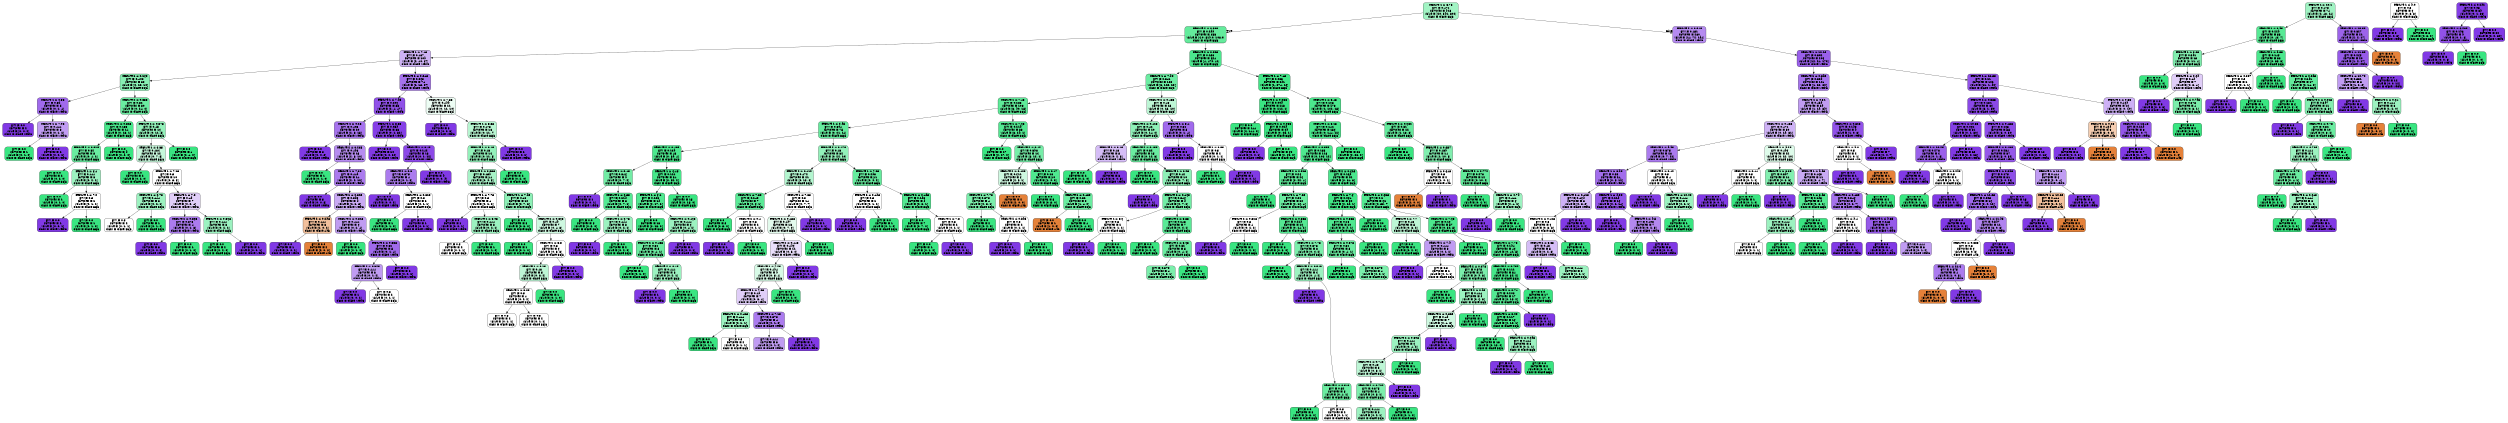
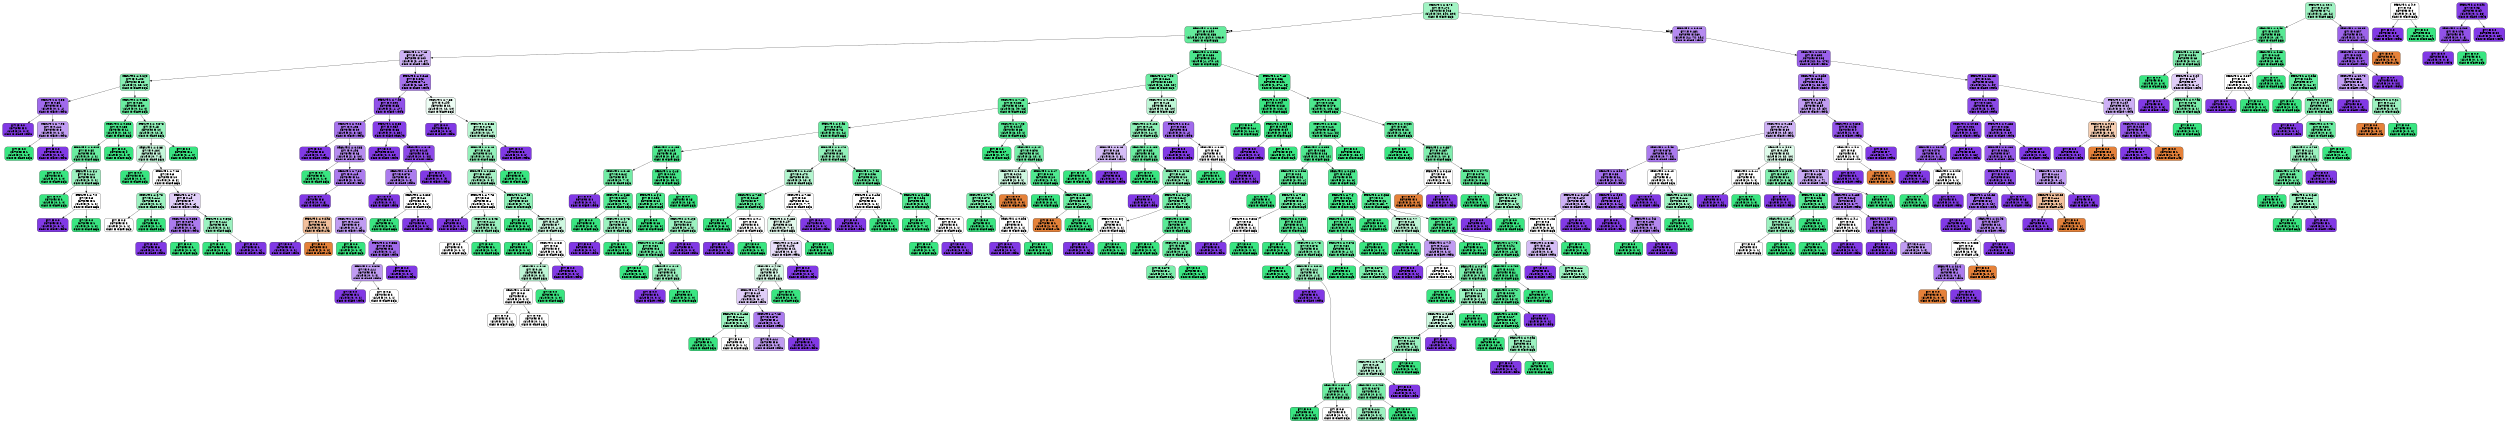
edge "Feature 2 ≤ 0.33" -> "Feature 1 ≤ 13.45": reversed
node "Feature 1 ≤ 8.35": text "class = Clase Media" -> "class = Clase Feature"
node "Feature 2 ≤ 0.305": removed
edge "Feature 2 ≤ 0.745" -> "Feature 2 ≤ 0.702": now "Feature 2 ≤ 0.745" -> "Feature 2 ≤ 0.548"
